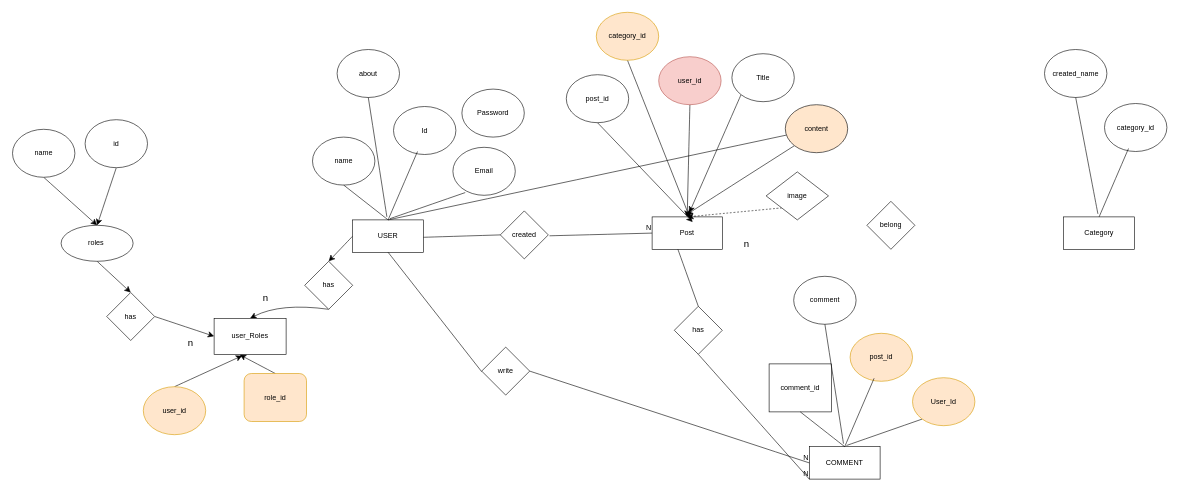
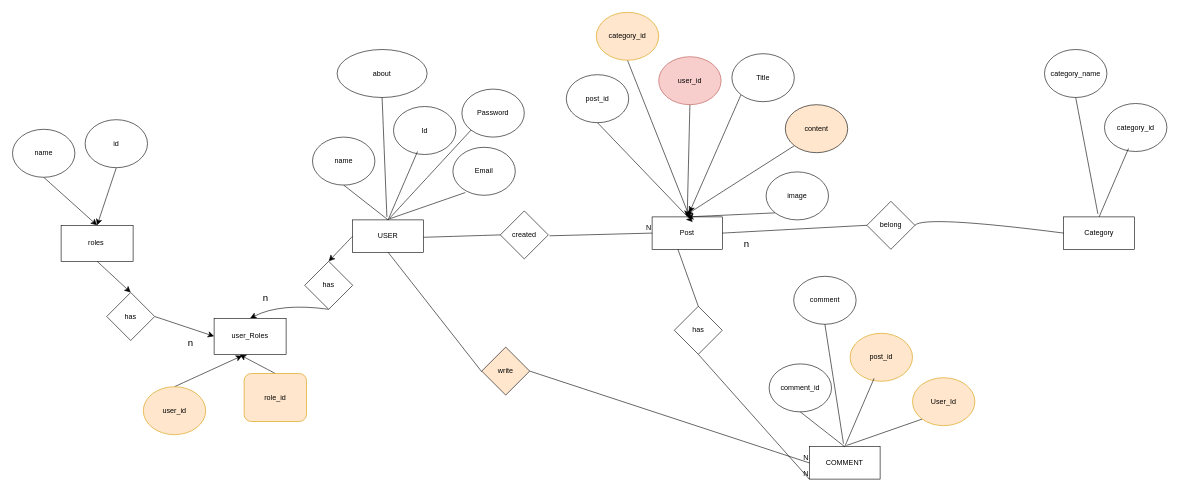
node "about": size 62x48 -> 90x48
node "created_name": label "created_name" -> "category_name"
edge "content" -- "USER": now "Password" -- "USER"
node "image": shape diamond -> ellipse
edge "image" -> "Post": style dashed -> solid
edge "belong" -- "Category": added
edge "belong" -- "Post": added
node "roles": shape ellipse -> rectangle
node "write": fillcolor #ffffff -> #ffe6cc
node "comment_id": shape rectangle -> ellipse
